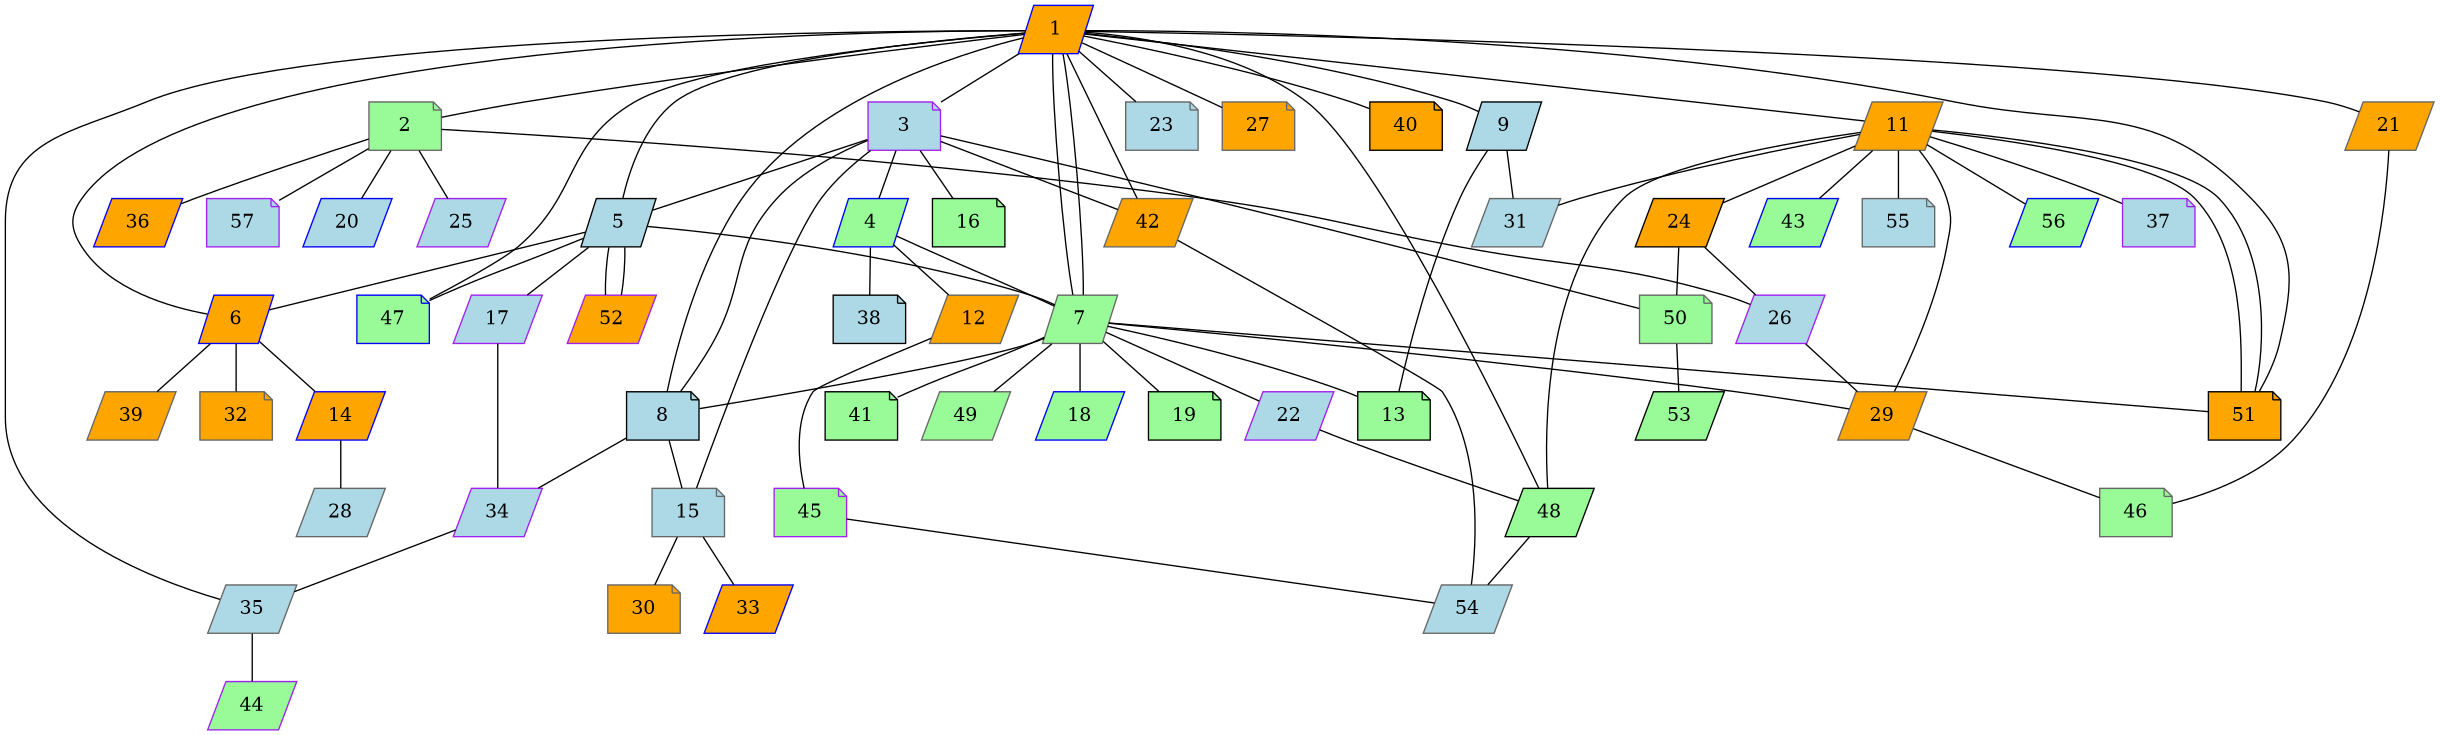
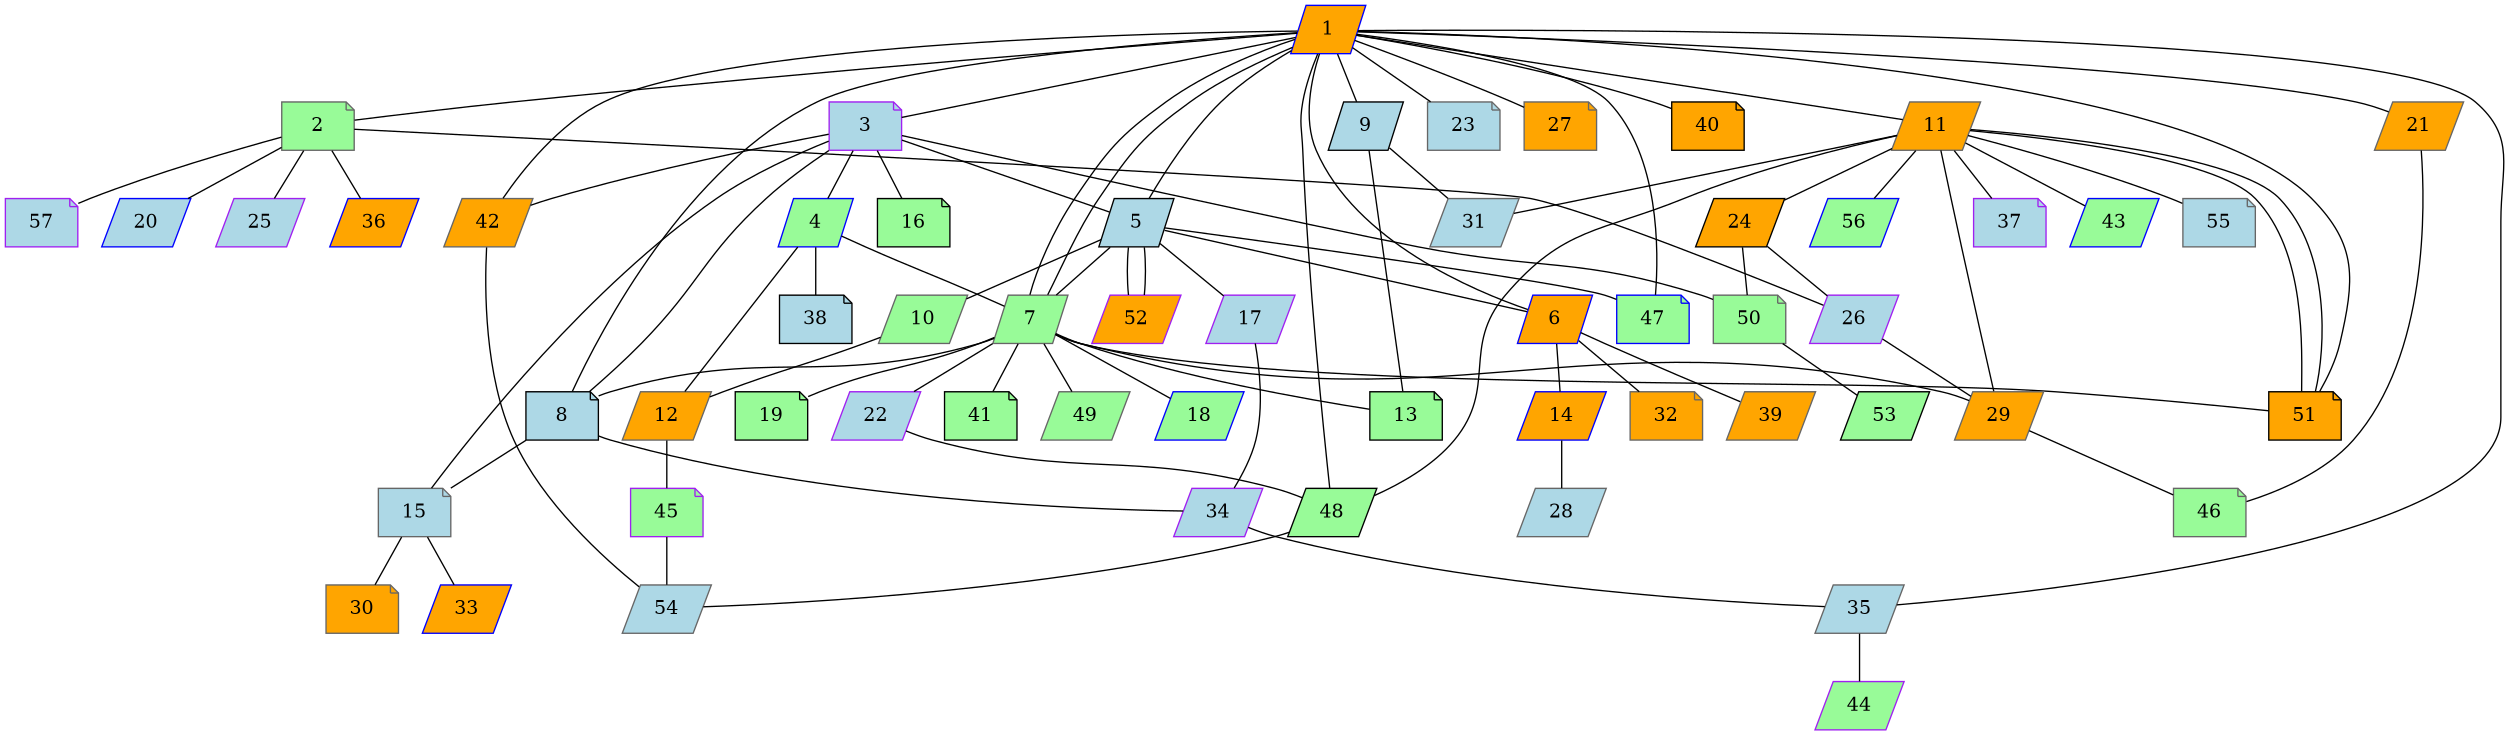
node "10": added
